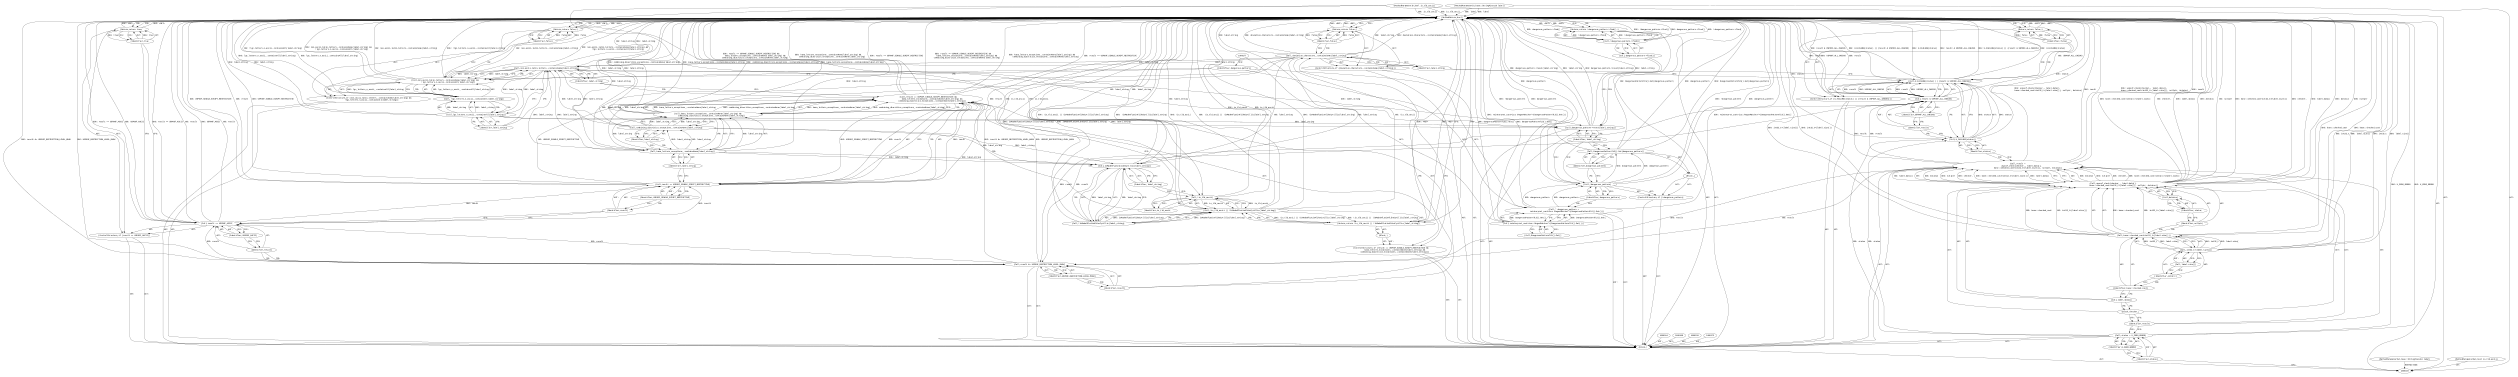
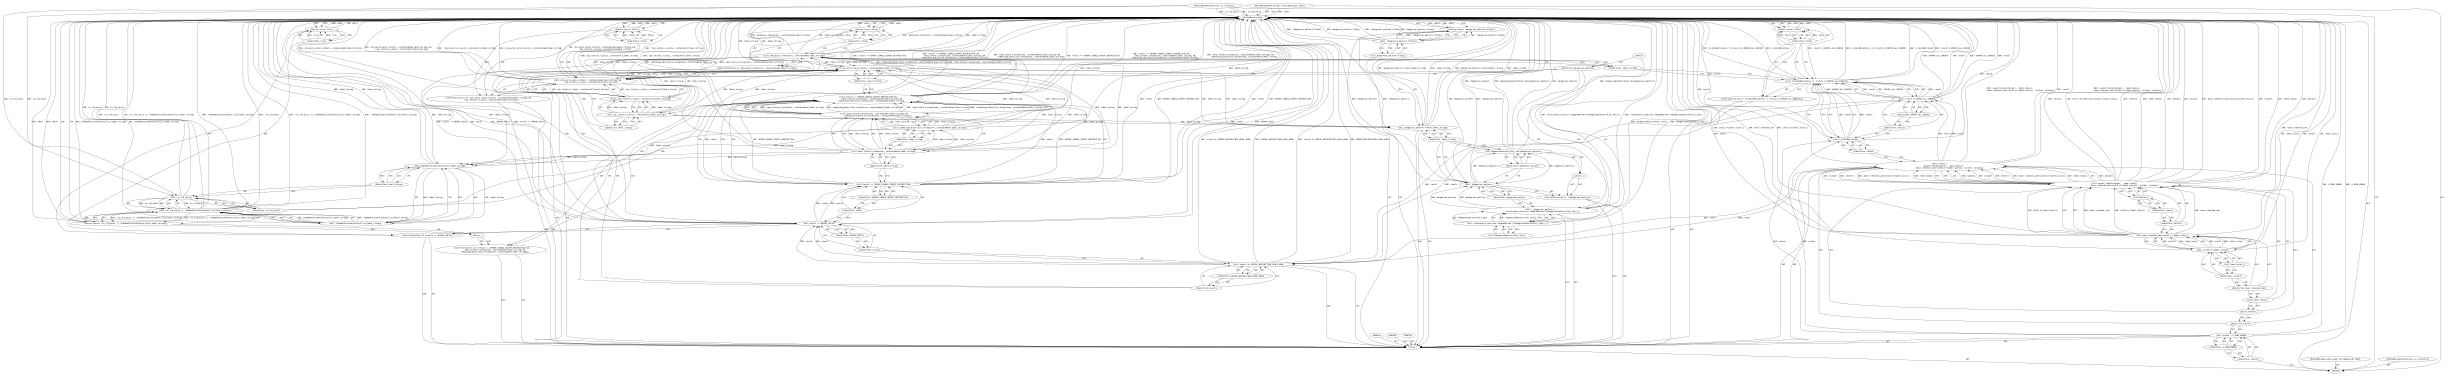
node "1000173": removed
edge "(MethodParameterOut,base::StringPiece16 label)" -> "1000100": label "RESTRICTION: " -> "AST: "
